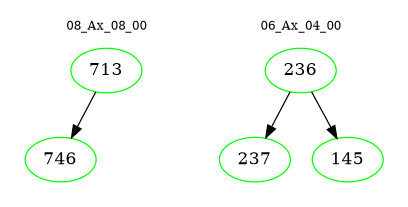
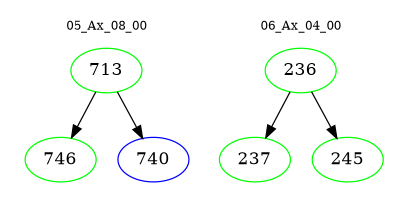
cluster "08_Ax_08_00": label "08_Ax_08_00" -> "05_Ax_08_00"
node "740": added
node "145": label "145" -> "245"
